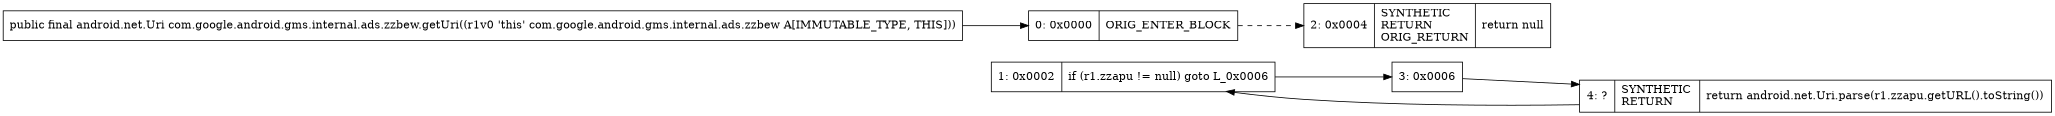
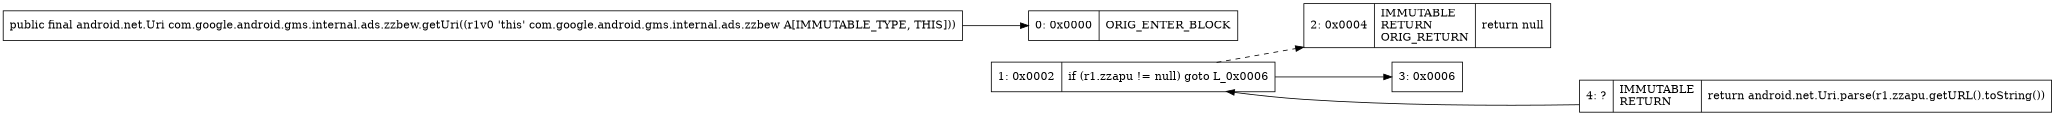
node "2: 0x0004": text "SYNTHETIC" -> "IMMUTABLE"
edge "0: 0x0000" -> "2: 0x0004": now "1: 0x0002" -> "2: 0x0004"
edge "3: 0x0006" -> "4: ?": removed
node "4: ?": text "SYNTHETIC" -> "IMMUTABLE"
